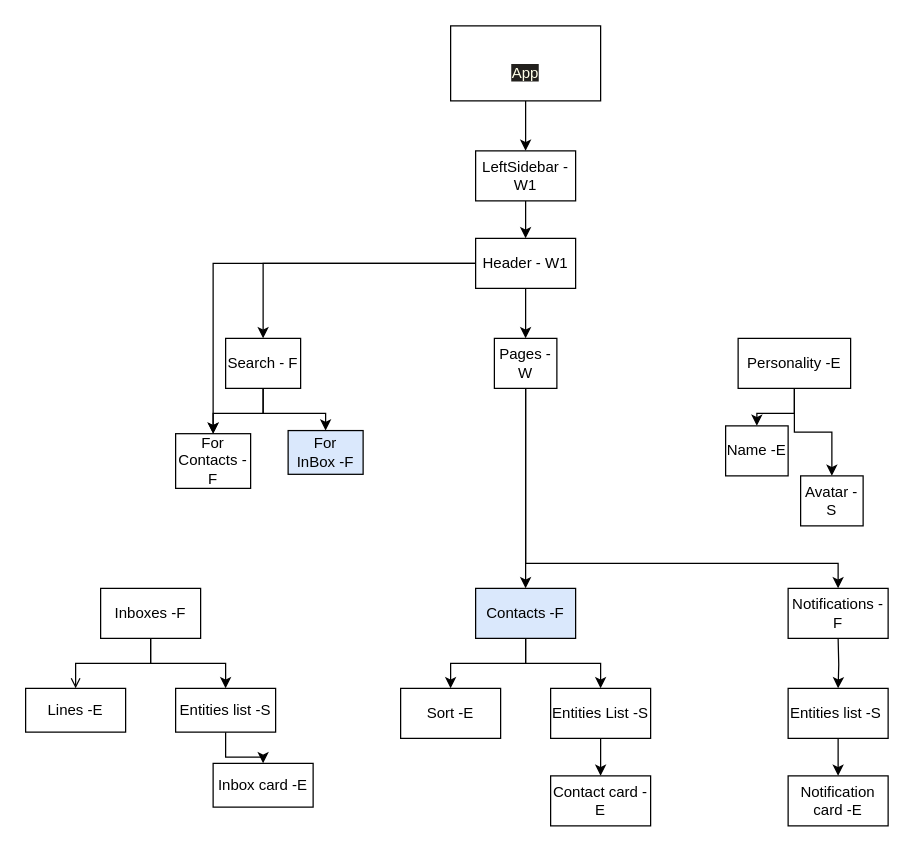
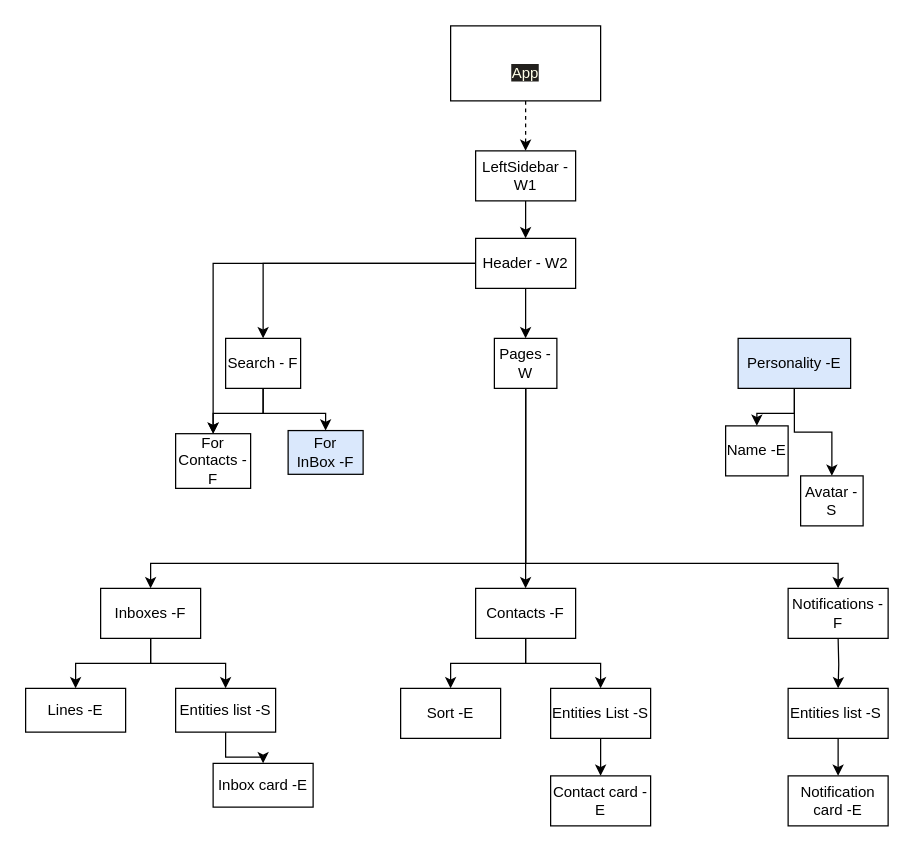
edge "App" -> "LeftSidebar -W1": style solid -> dashed
node "Header - W1": label "Header - W1" -> "Header - W2"
node "Personality -E": fillcolor #ffffff -> #dae8fc
edge "Pages -W" -> "Inboxes -F": added
node "Contacts -F": fillcolor #dae8fc -> #ffffff
edge "Inboxes -F" -> "Lines -E": arrowhead open -> classic
